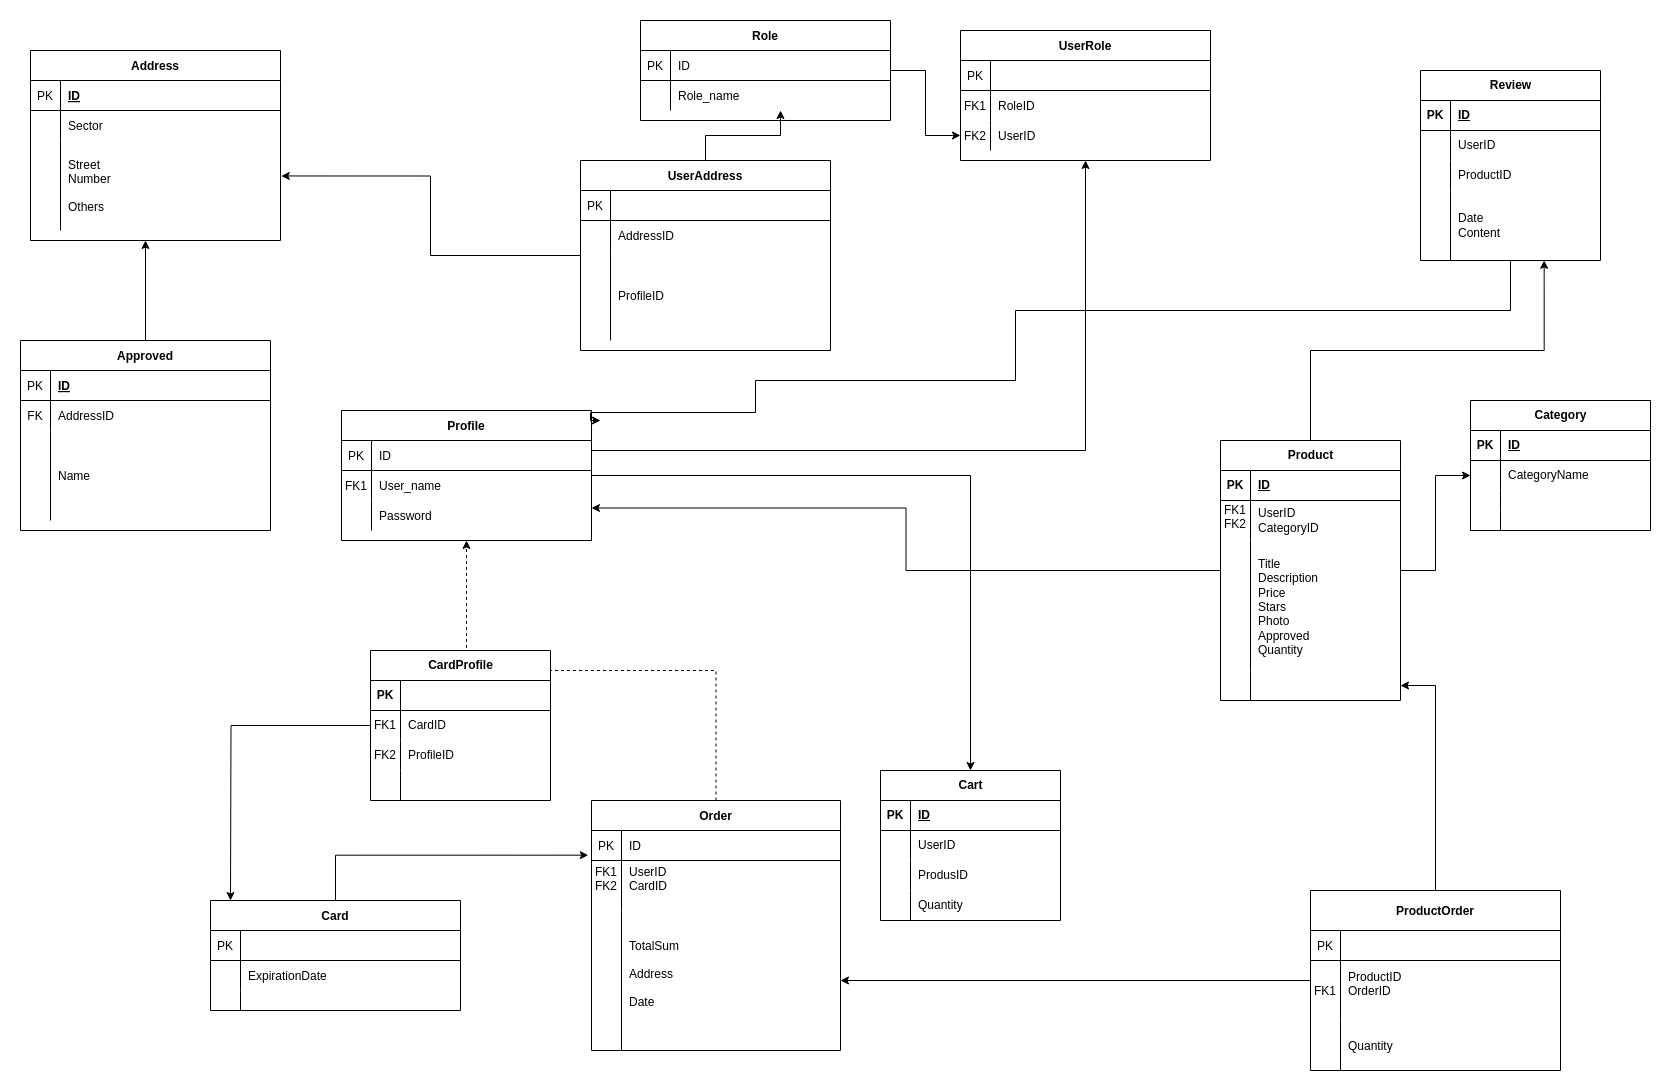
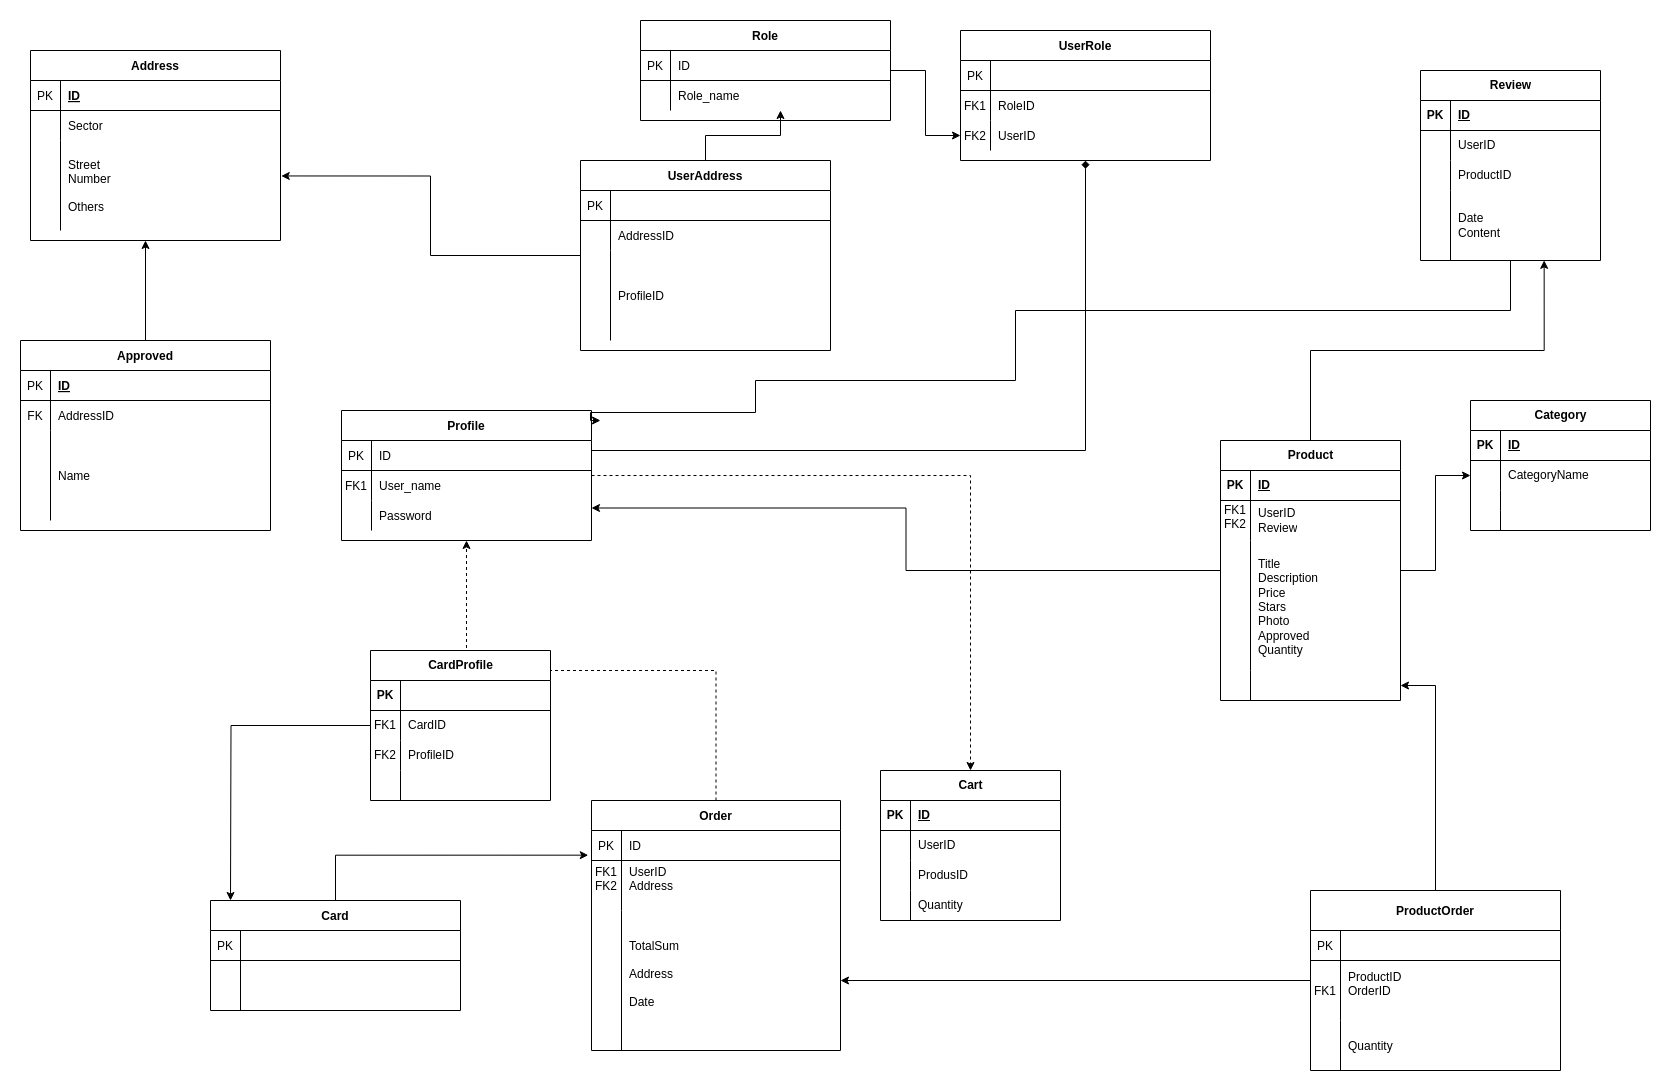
edge "Profile" -> "UserRole": arrowhead classic -> diamond
edge "Profile" -> "Cart": style solid -> dashed
node "UserID CategoryID": label "UserID CategoryID" -> "UserID Review"
node "UserID CardID": label "UserID CardID" -> "UserID Address"
node "ExpirationDate": removed
